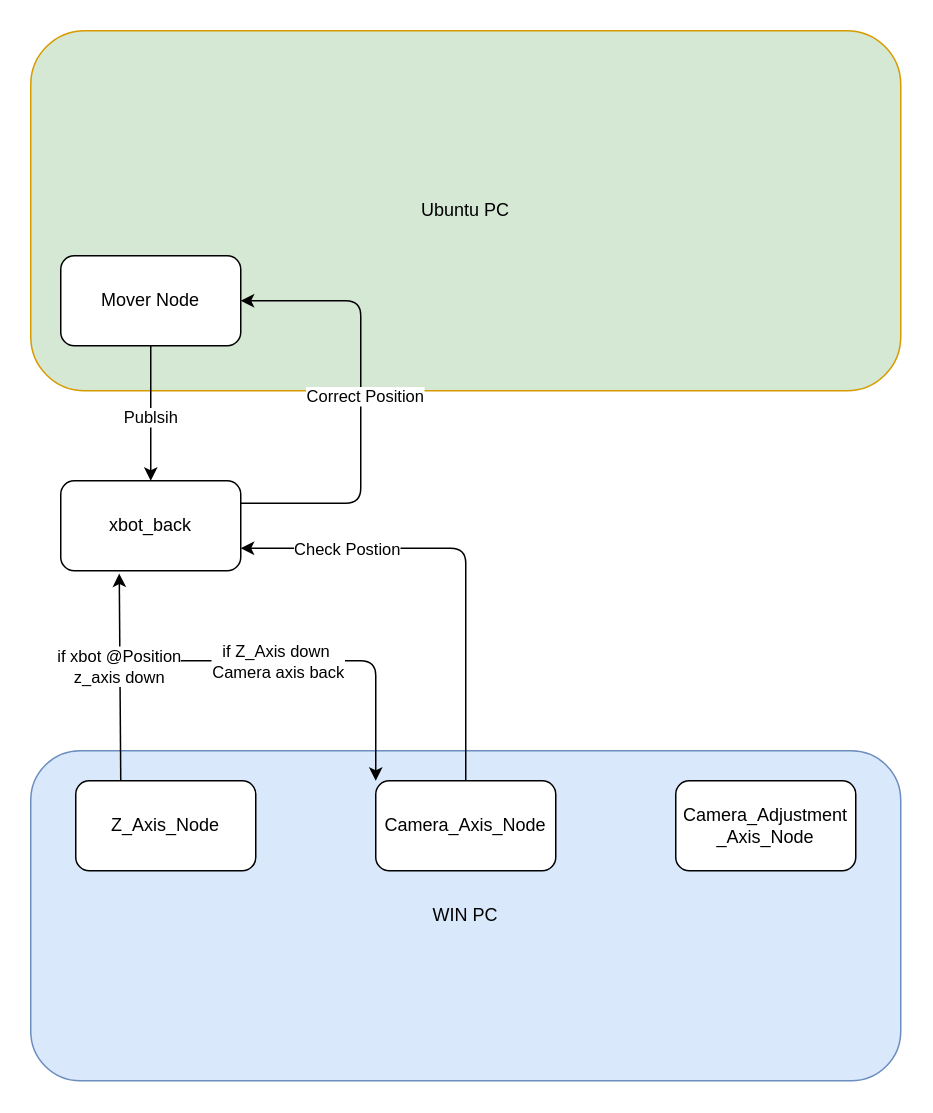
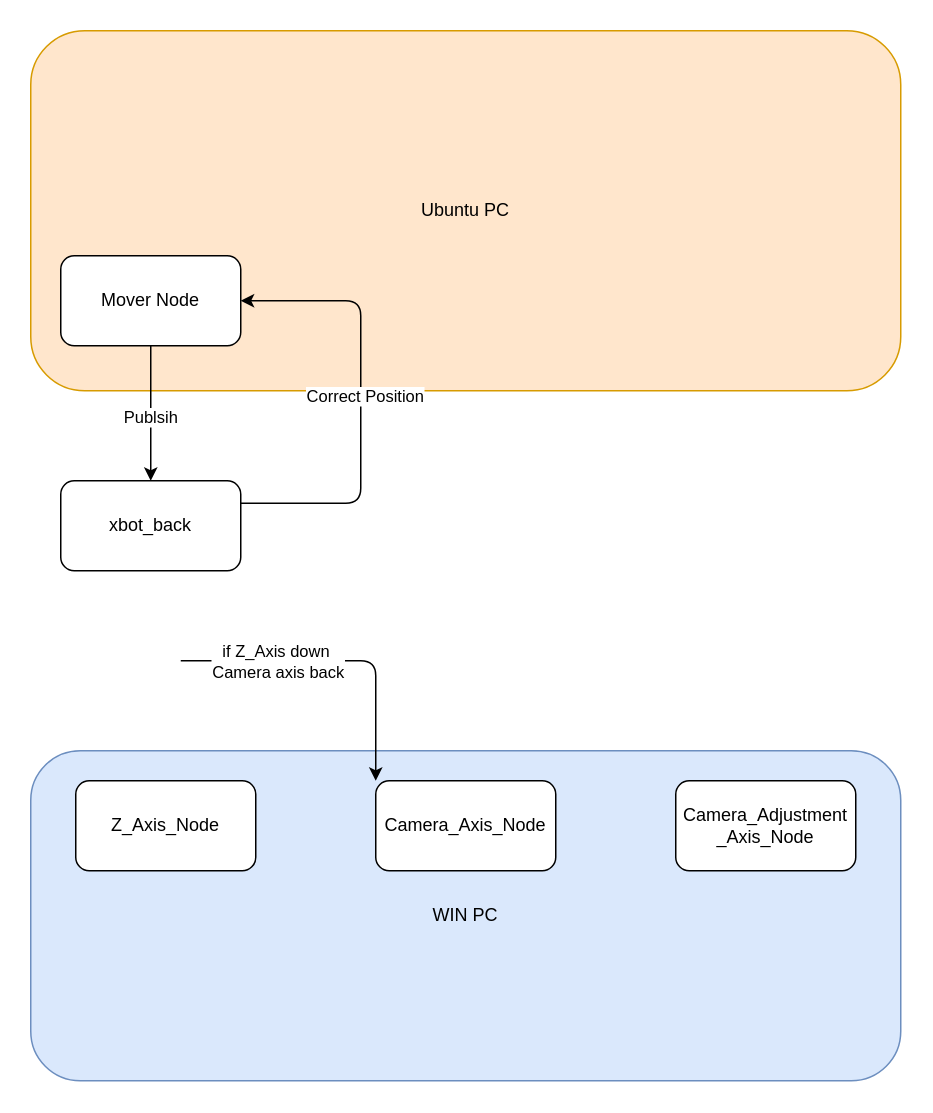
node "Ubuntu PC": fillcolor #d5e8d4 -> #ffe6cc
edge "Camera_Axis_Node" -> "xbot_back": removed, label "Check Postion"
edge "Z_Axis_Node" -> "xbot_back": removed, label "if xbot @Position z_axis down"
